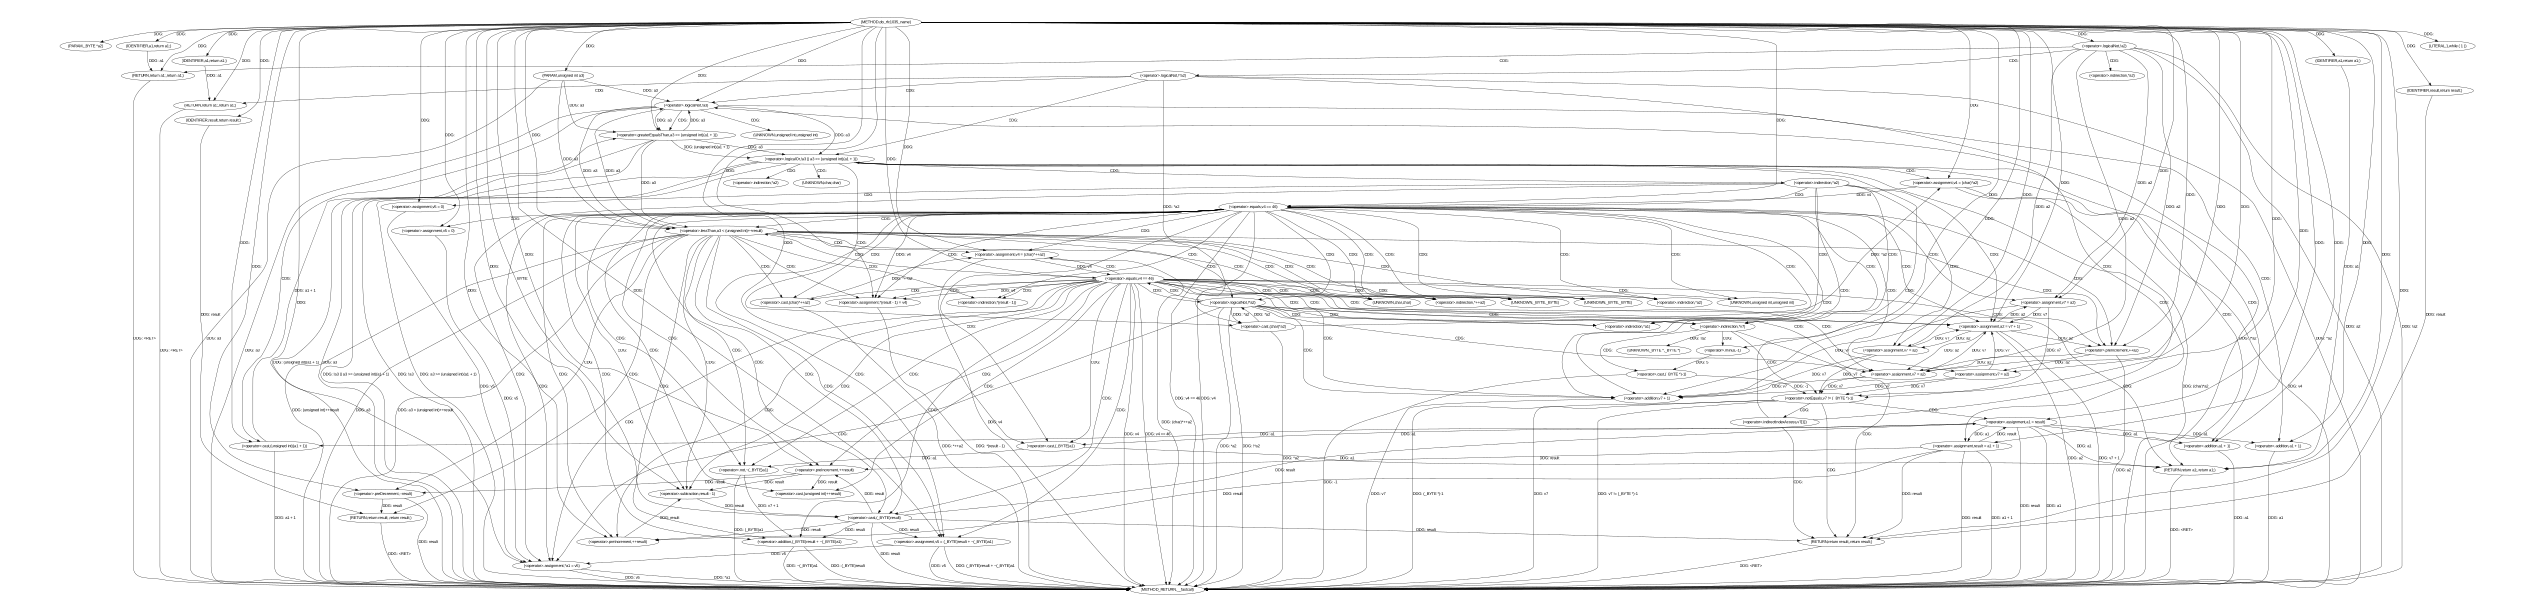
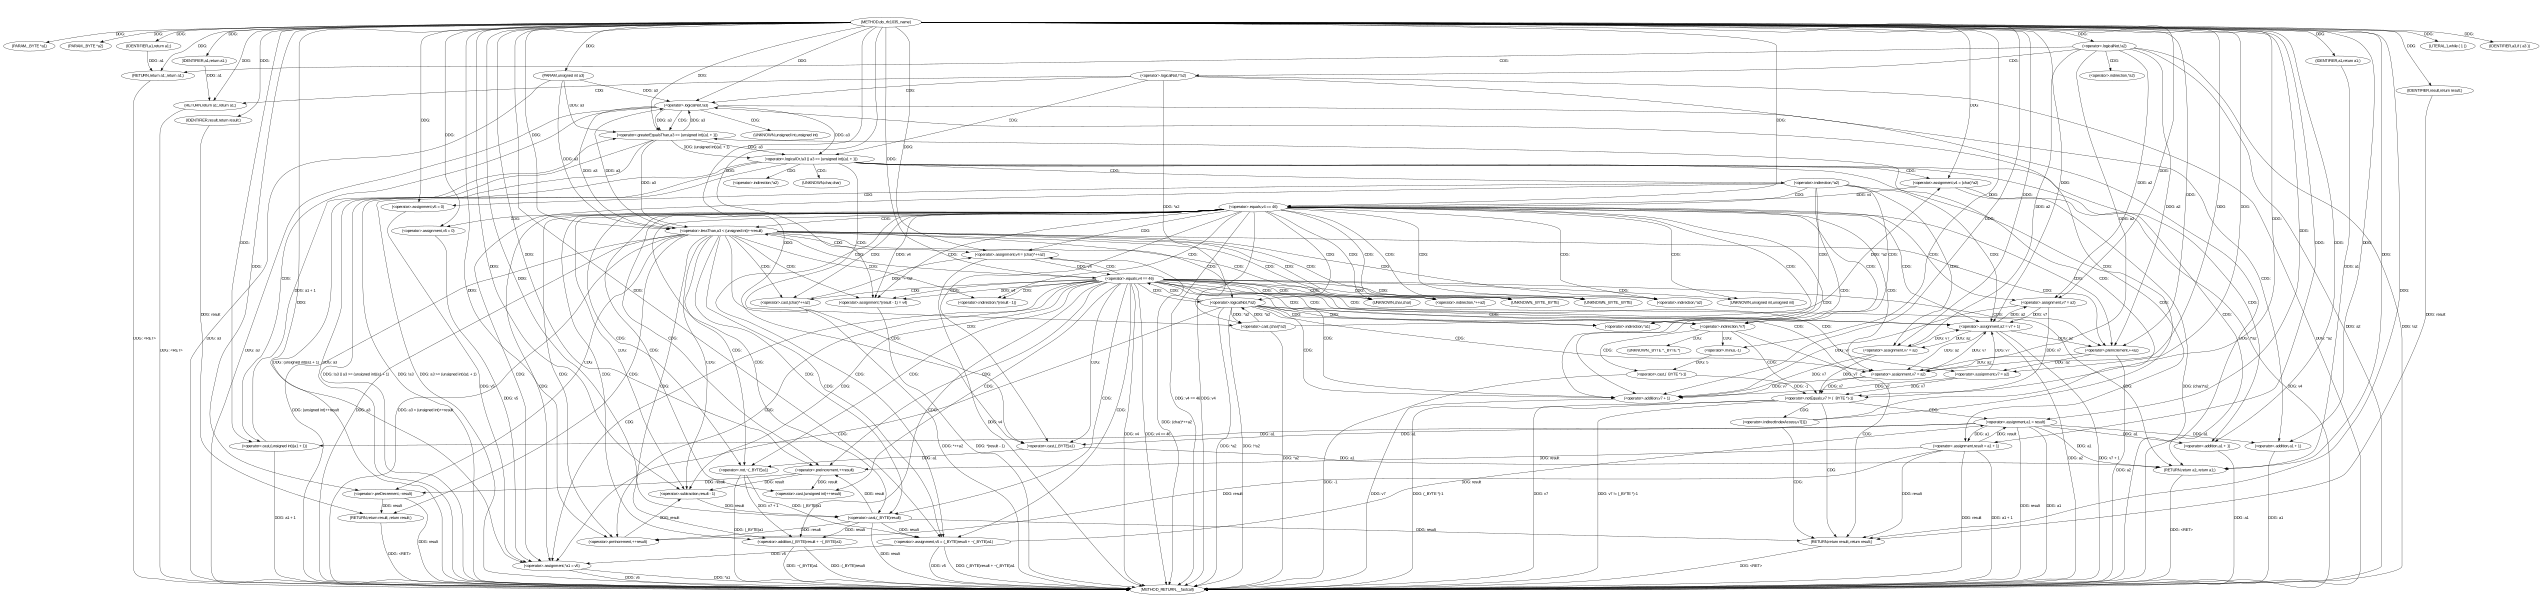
node "(PARAM,_BYTE *a1)": added
node "(IDENTIFIER,a3,if ( a3 ))": added
edge "(<operator>.indirectIndexAccess,v7[1])" -> "(<operator>.logicalOr,!a3 || a3 >= (unsigned int)(a1 + 1))": now "(<operator>.indirectIndexAccess,v7[1])" -> "(<operator>.greaterEqualsThan,a3 >= (unsigned int)(a1 + 1))"
edge "(METHOD,do_rfc1035_name)" -> "(<operator>.cast,(_BYTE)result)": label "BYTE: " -> "DDG: "
edge "(<operator>.lessThan,a3 < (unsigned int)++result)" -> "(<operator>.cast,(_BYTE)a1)": added, label "CDG:"
edge "(<operator>.indirection,*v7)" -> "(UNKNOWN,_BYTE *,_BYTE *)": label "DDG: !a2" -> "CDG: "
edge "(<operator>.cast,(_BYTE)result)" -> "(<operator>.assignment,a1 = result)": now "(<operator>.assignment,v5 = (_BYTE)result + ~(_BYTE)a1)" -> "(<operator>.assignment,a1 = result)"
edge "(<operator>.not,~(_BYTE)a1)" -> "(<operator>.assignment,v5 = (_BYTE)result + ~(_BYTE)a1)": added, label "DDG: (_BYTE)a1"
